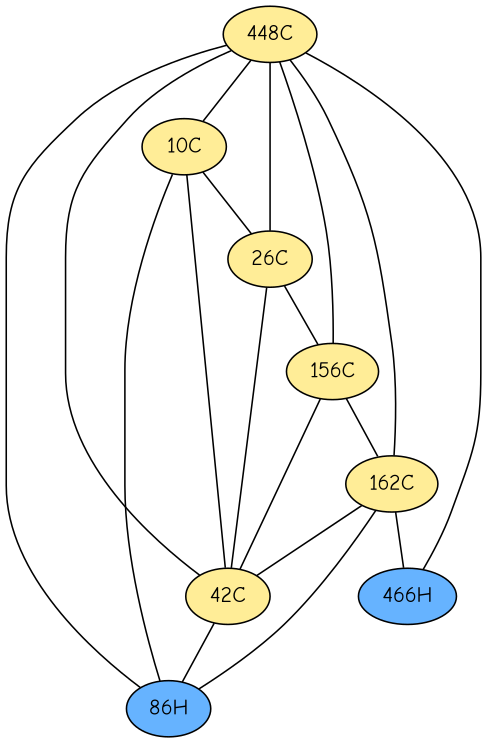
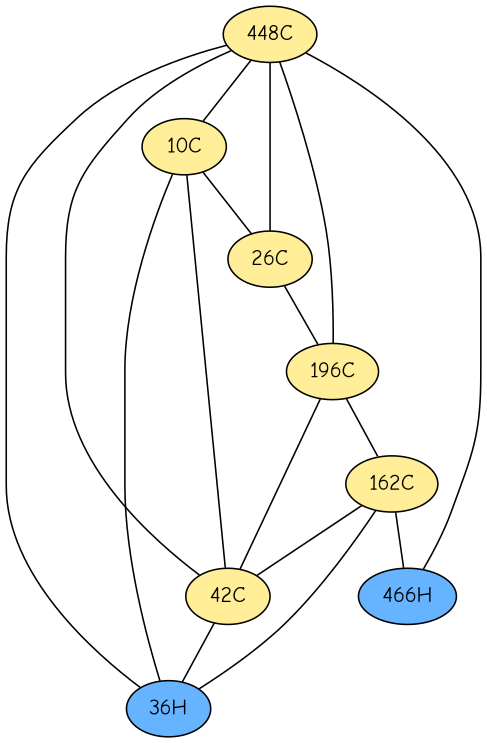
edge "448C" -- "162C": removed
node "156C": label "156C" -> "196C"
edge "26C" -- "42C": removed
node "86H": label "86H" -> "36H"
